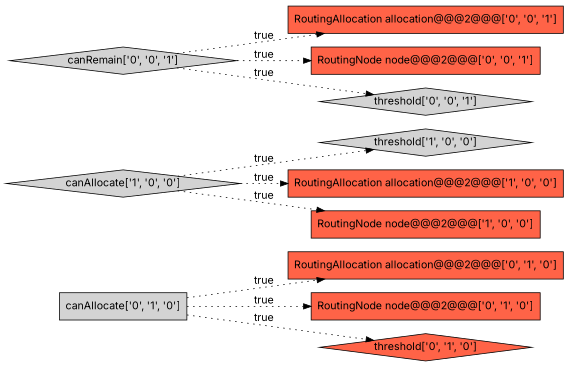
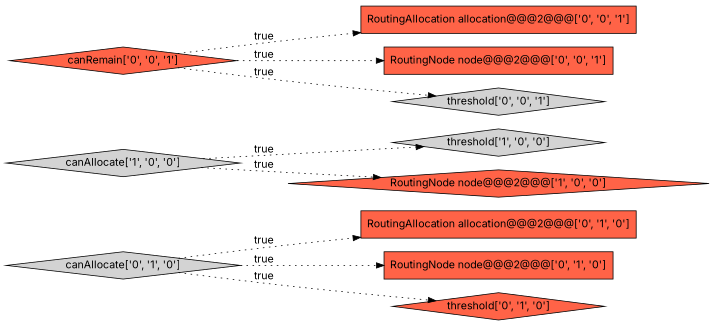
node "canRemain['0', '0', '1']": fillcolor lightgray -> tomato
node "RoutingAllocation allocation@@@2@@@['1', '0', '0']": removed
node "RoutingNode node@@@2@@@['1', '0', '0']": shape box -> diamond
node "canAllocate['0', '1', '0']": shape box -> diamond
